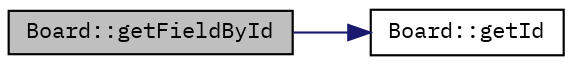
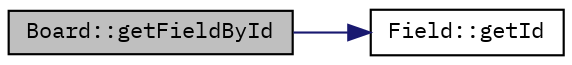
node "Board::getId": label "Board::getId" -> "Field::getId"
